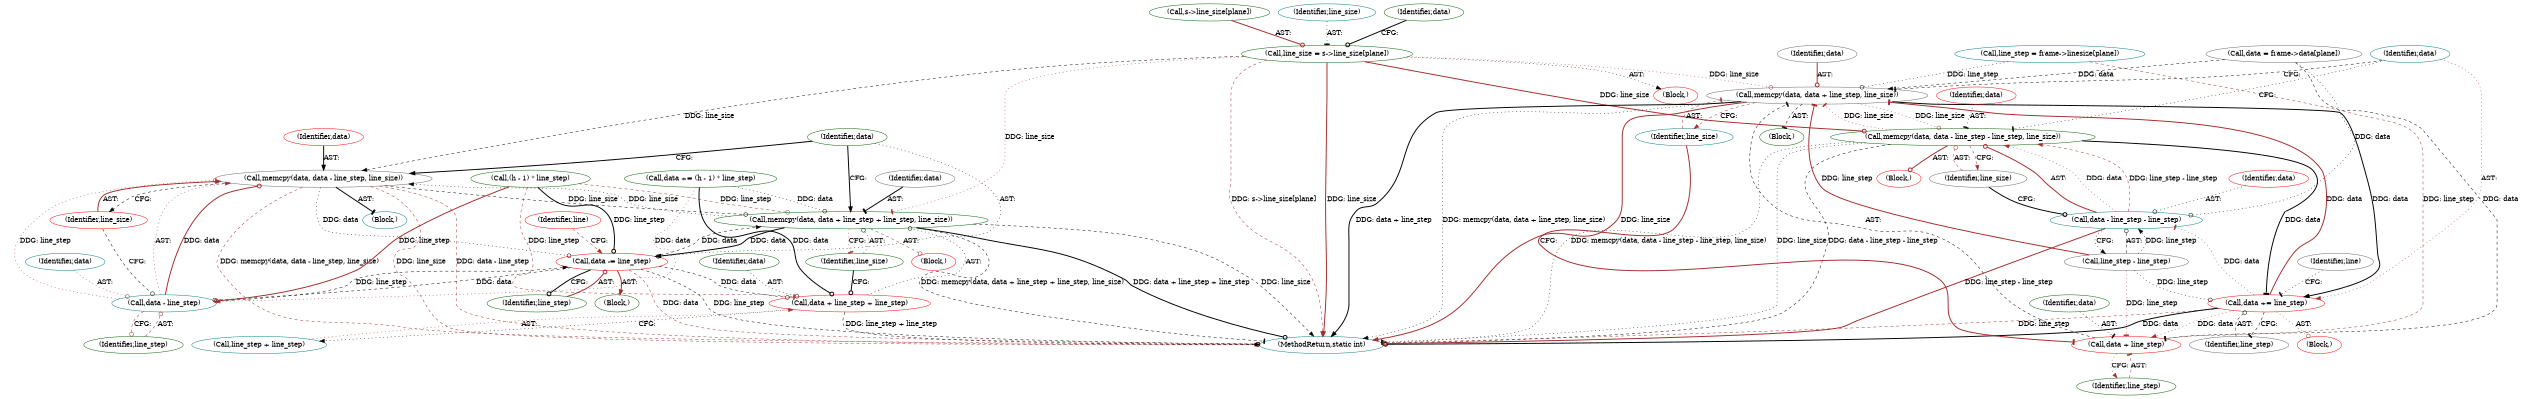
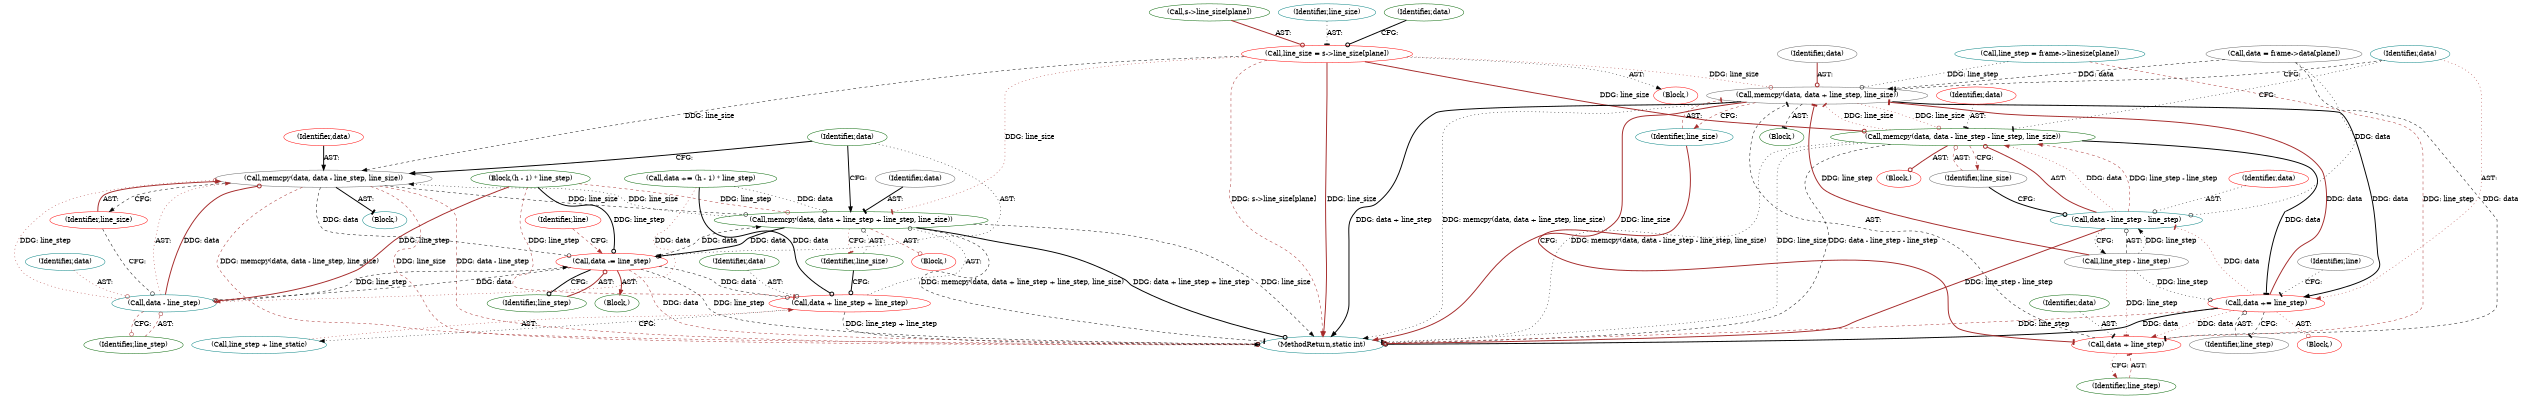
node "(Call,line_size = s->line_size[plane])": color darkgreen -> red
node "(Call,(h - 1) * line_step)": label "(Call,(h - 1) * line_step)" -> "(Block,(h - 1) * line_step)"
edge "(Call,memcpy(data, data - line_step, line_size))" -> "(Call,data -= line_step)": style dotted -> dashed
node "(Call,line_step + line_step)": label "(Call,line_step + line_step)" -> "(Call,line_step + line_static)"
